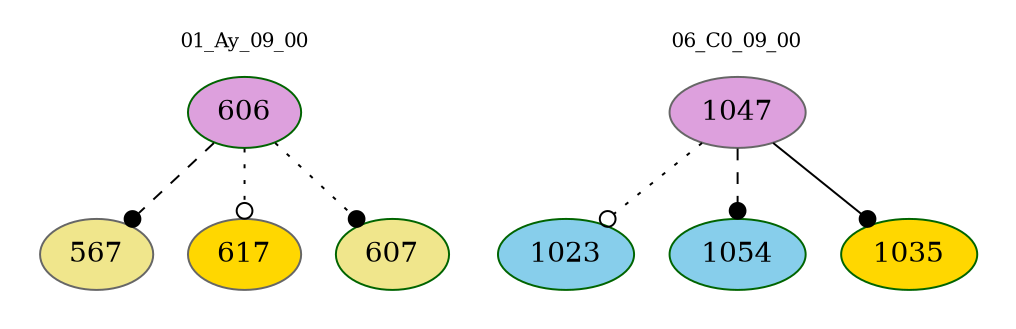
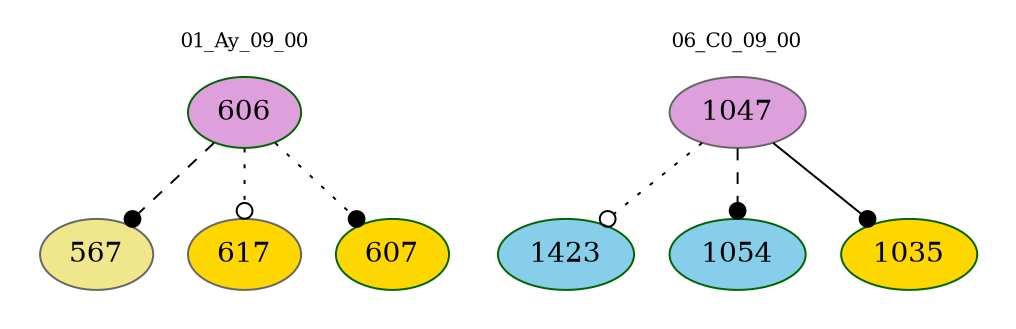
node "607": fillcolor khaki -> gold
node "1023": label "1023" -> "1423"
